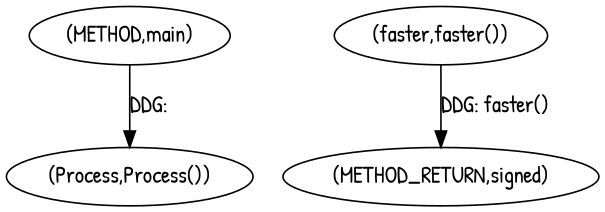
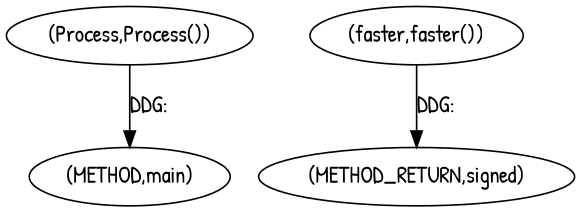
edge "(METHOD,main)" -> "(Process,Process())": reversed
edge "(faster,faster())" -> "(METHOD_RETURN,signed)": label "DDG: faster()" -> "DDG: "
